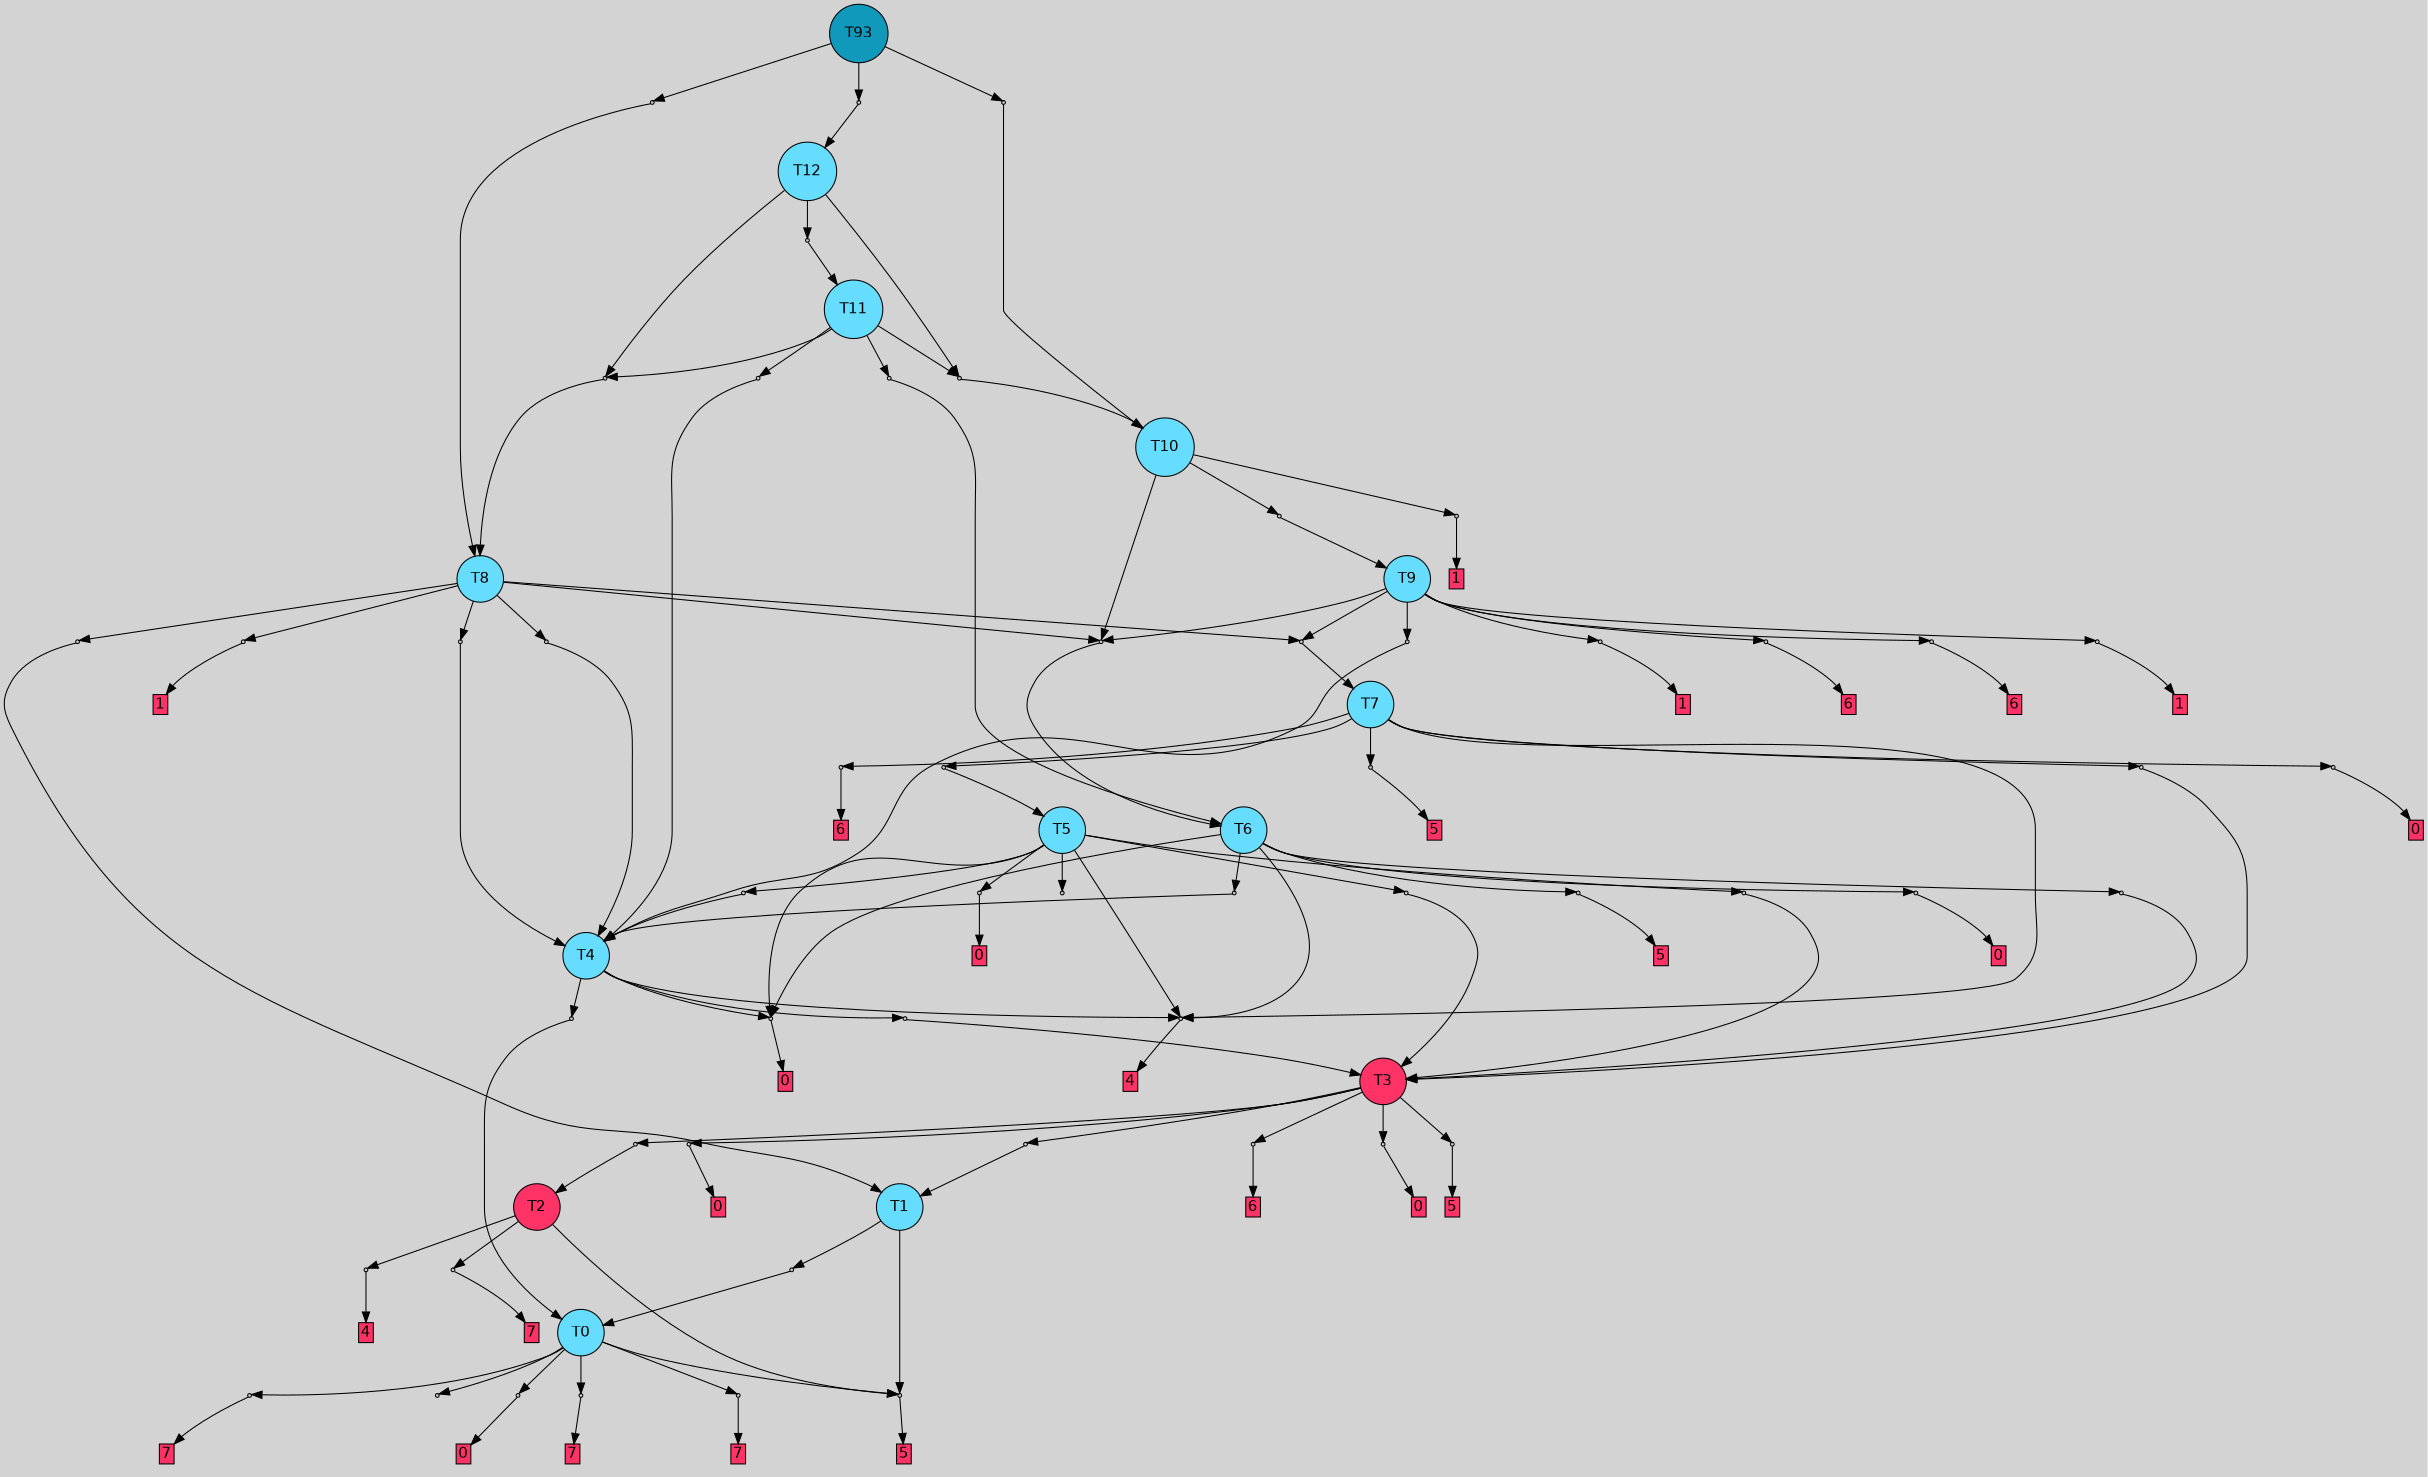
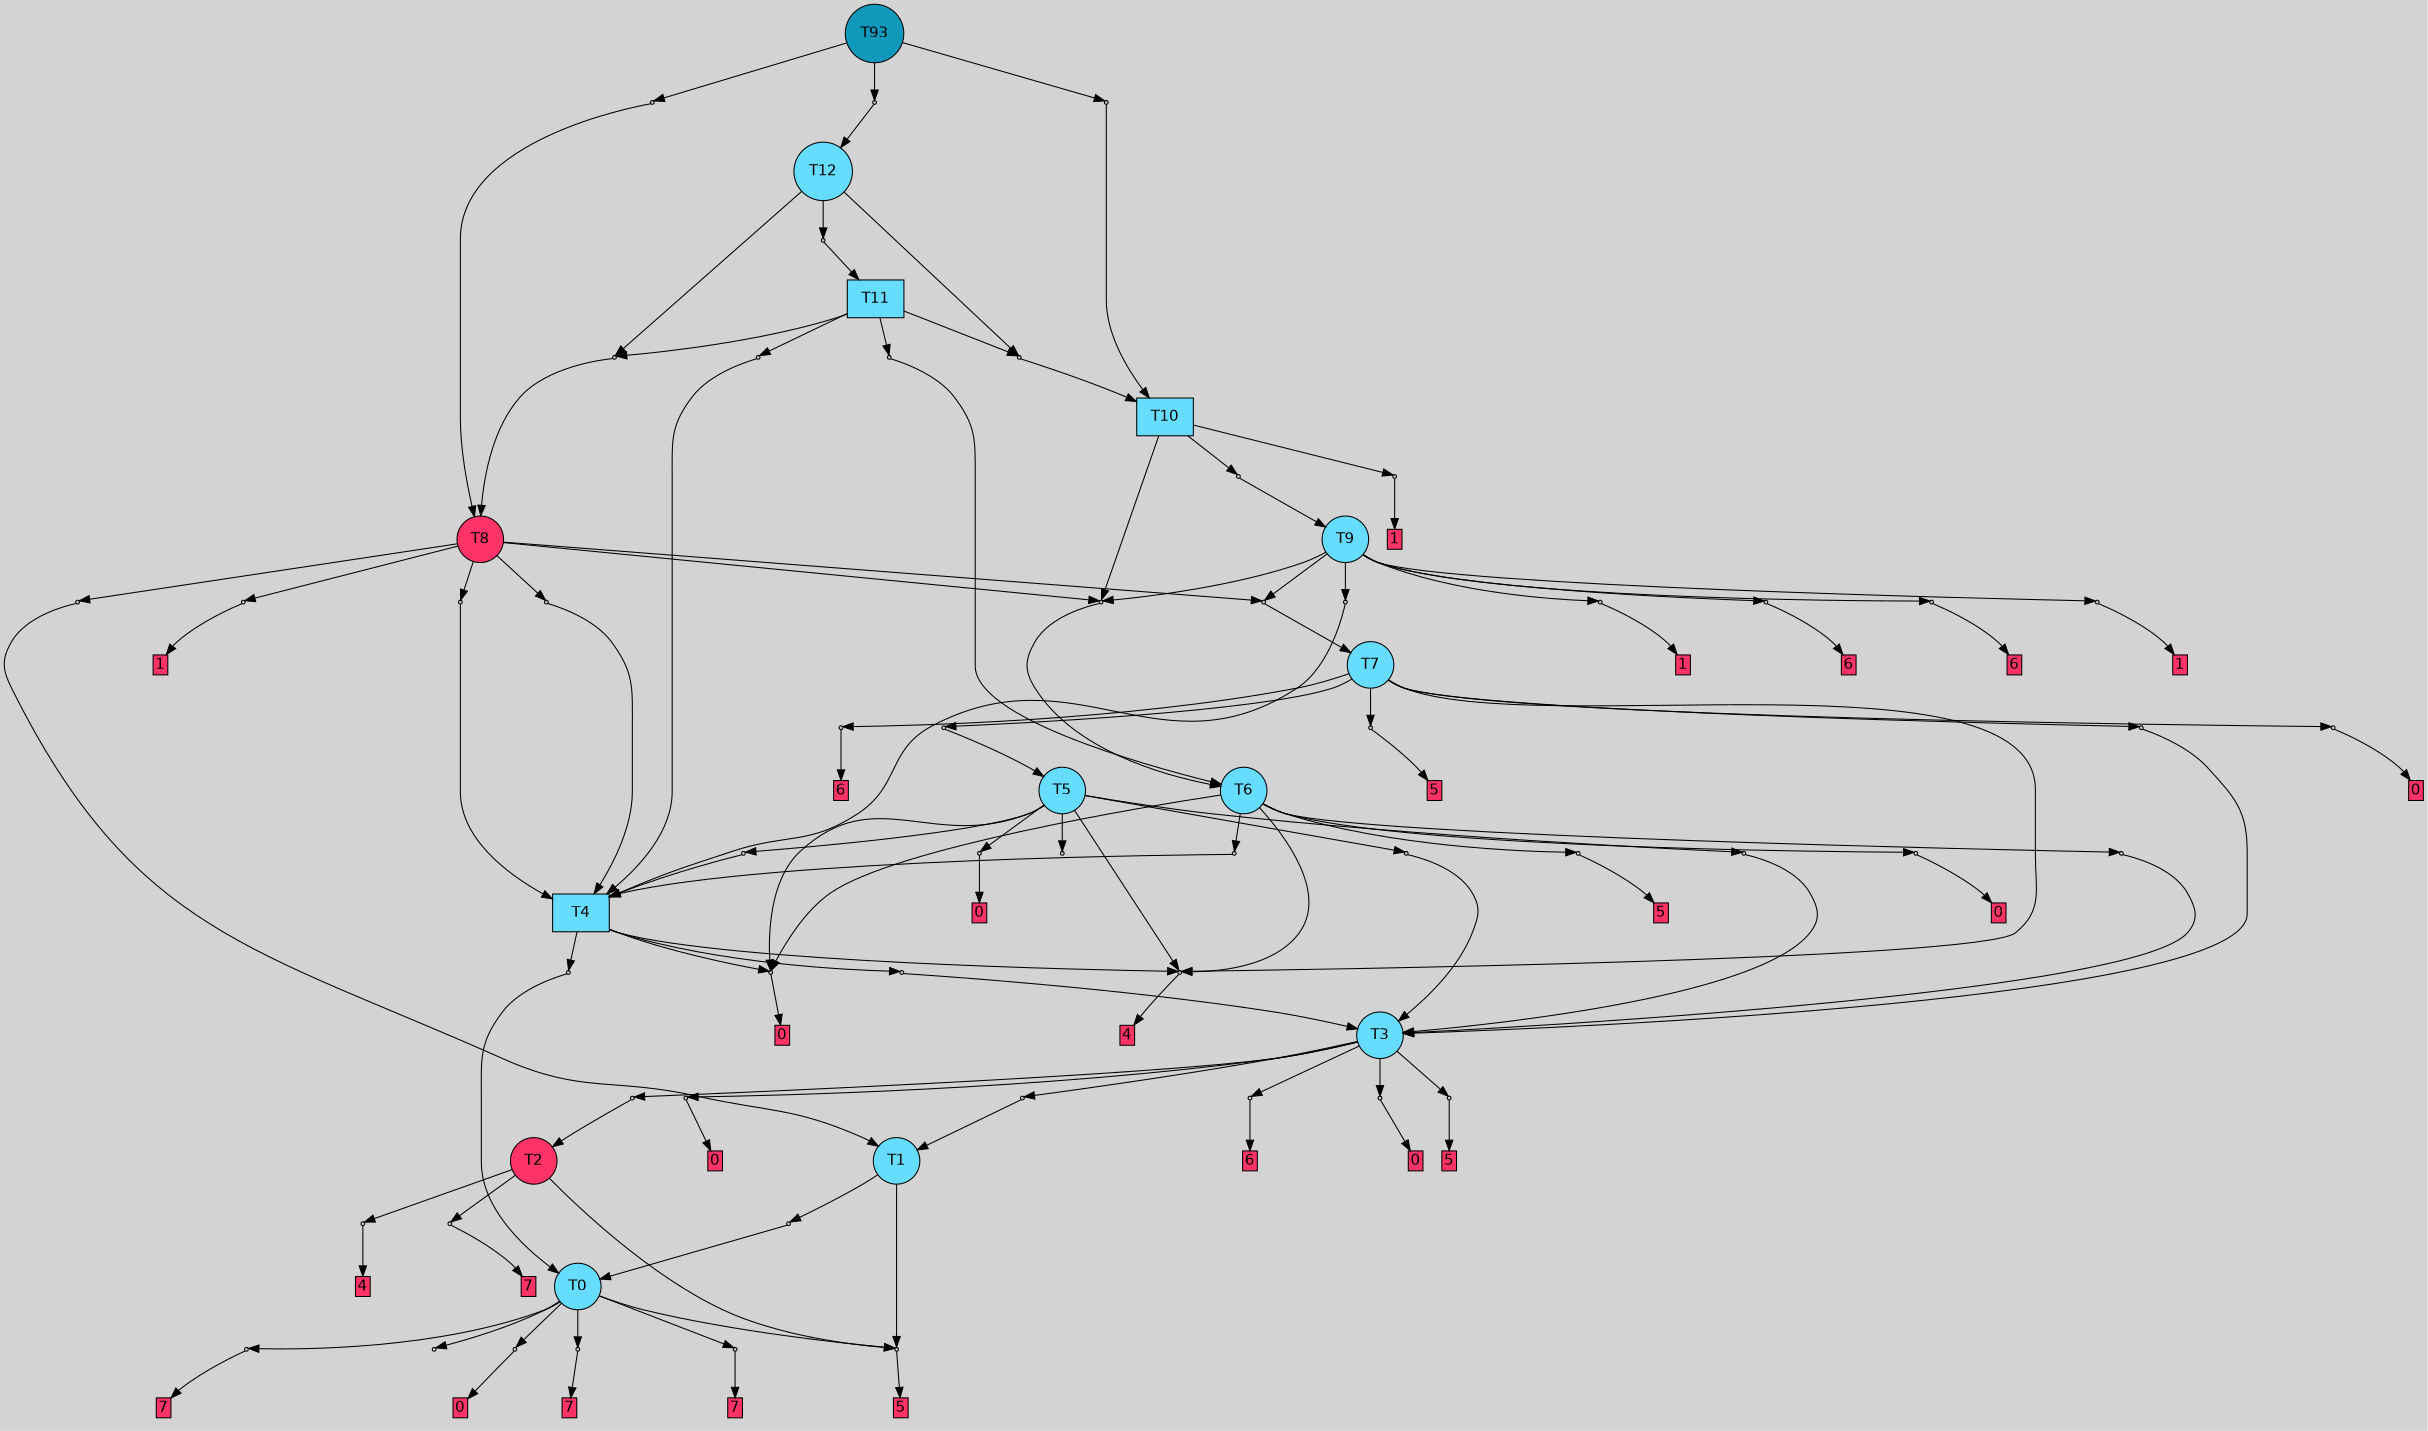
node "T11": shape circle -> box
node "T10": shape circle -> box
node "T8": fillcolor #66ddff -> #ff3366
node "T4": shape circle -> box
node "T3": fillcolor #ff3366 -> #66ddff
